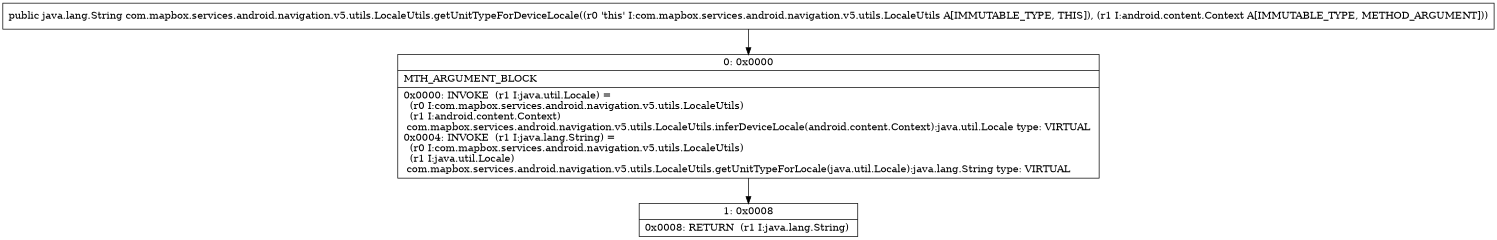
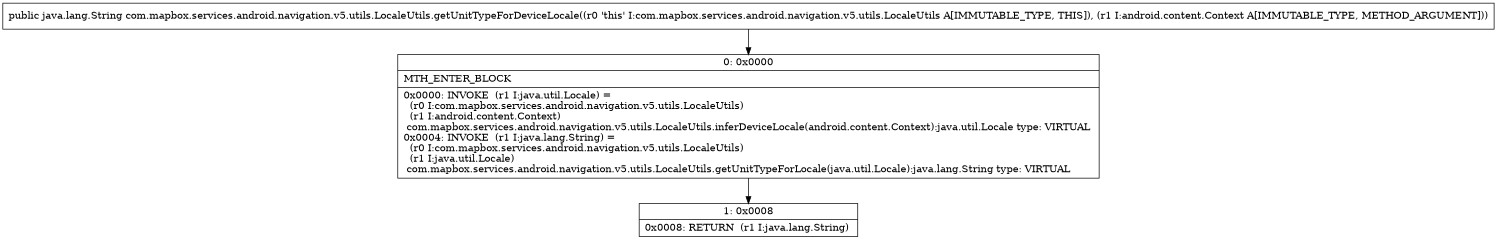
node "0: 0x0000": text "MTH_ARGUMENT_BLOCK" -> "MTH_ENTER_BLOCK"
